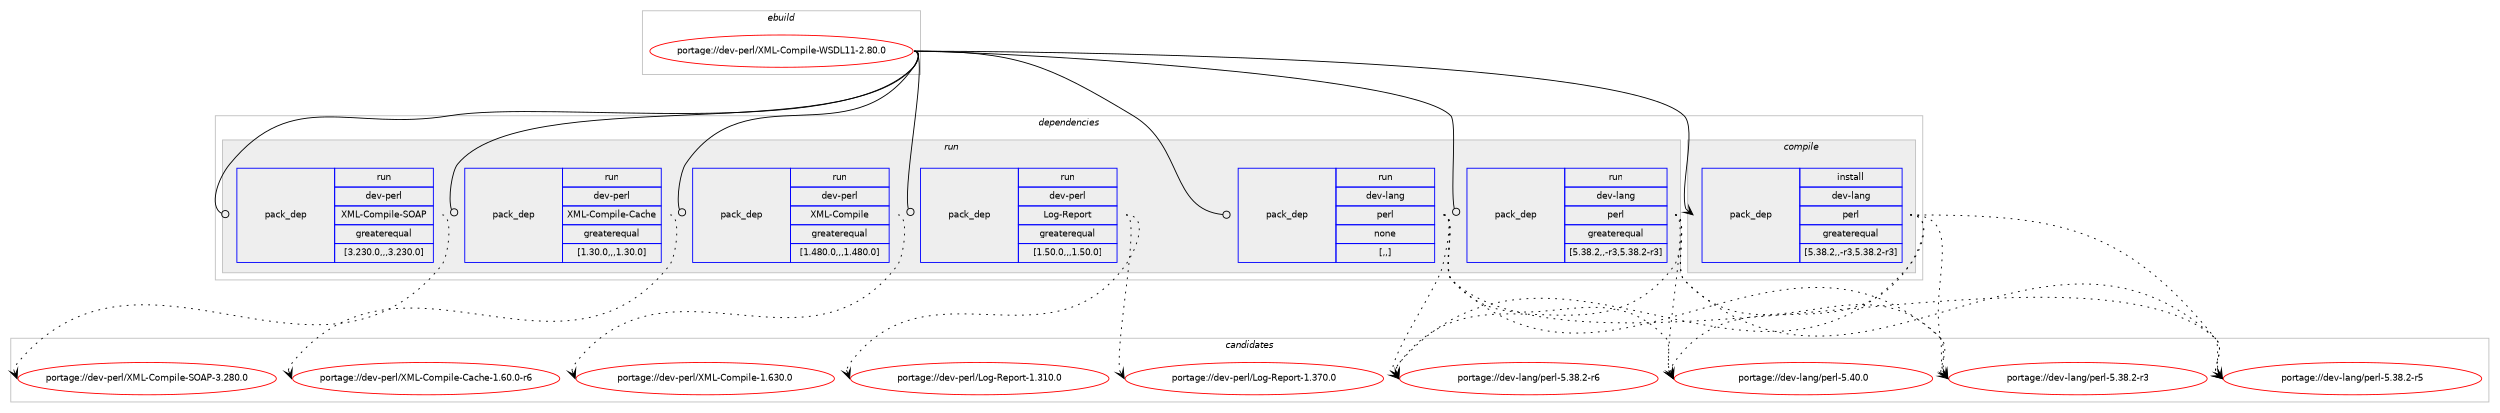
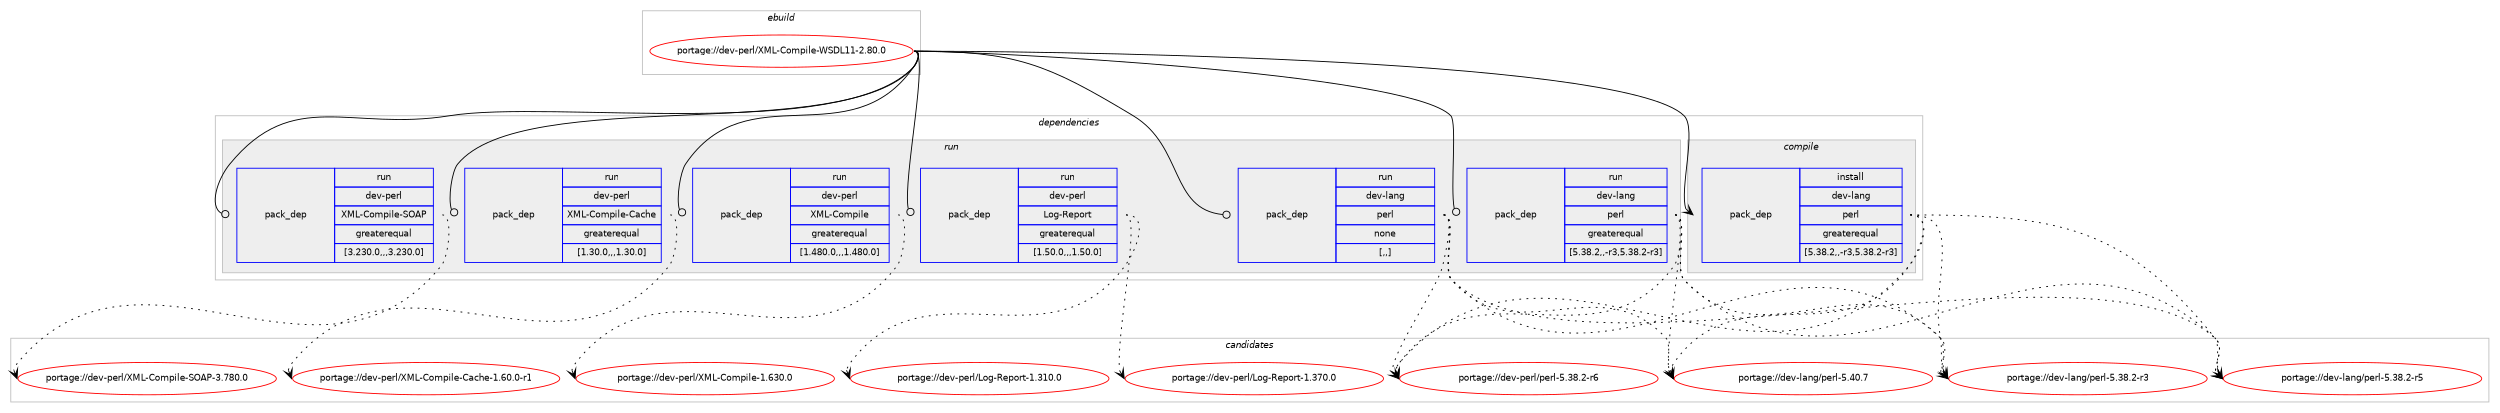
node "portage://dev-perl/XML-Compile-SOAP-3.280.0": label "portage://dev-perl/XML-Compile-SOAP-3.280.0" -> "portage://dev-perl/XML-Compile-SOAP-3.780.0"
node "portage://dev-perl/XML-Compile-Cache-1.60.0-r6": label "portage://dev-perl/XML-Compile-Cache-1.60.0-r6" -> "portage://dev-perl/XML-Compile-Cache-1.60.0-r1"
node "portage://dev-lang/perl-5.38.2-r6": label "portage://dev-lang/perl-5.38.2-r6" -> "portage://dev-perl/perl-5.38.2-r6"
node "portage://dev-lang/perl-5.40.0": label "portage://dev-lang/perl-5.40.0" -> "portage://dev-lang/perl-5.40.7"
